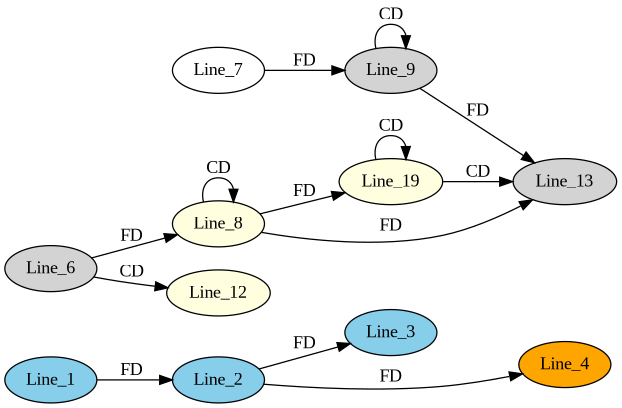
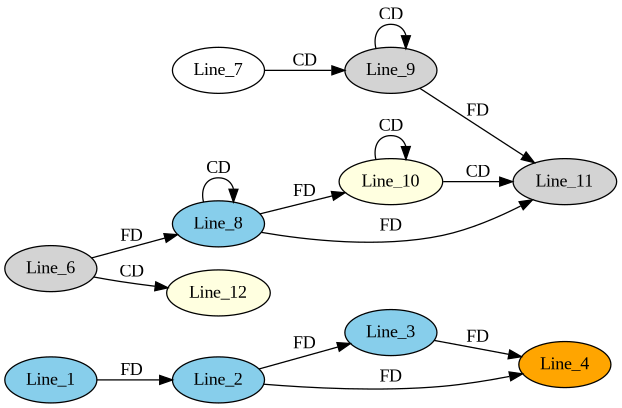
edge "Line_7" -> "Line_9": label "FD" -> "CD"
node "Line_19": label "Line_19" -> "Line_10"
node "Line_13": label "Line_13" -> "Line_11"
node "Line_8": fillcolor lightyellow -> skyblue
edge "Line_3" -> "Line_4": added, label "FD"
